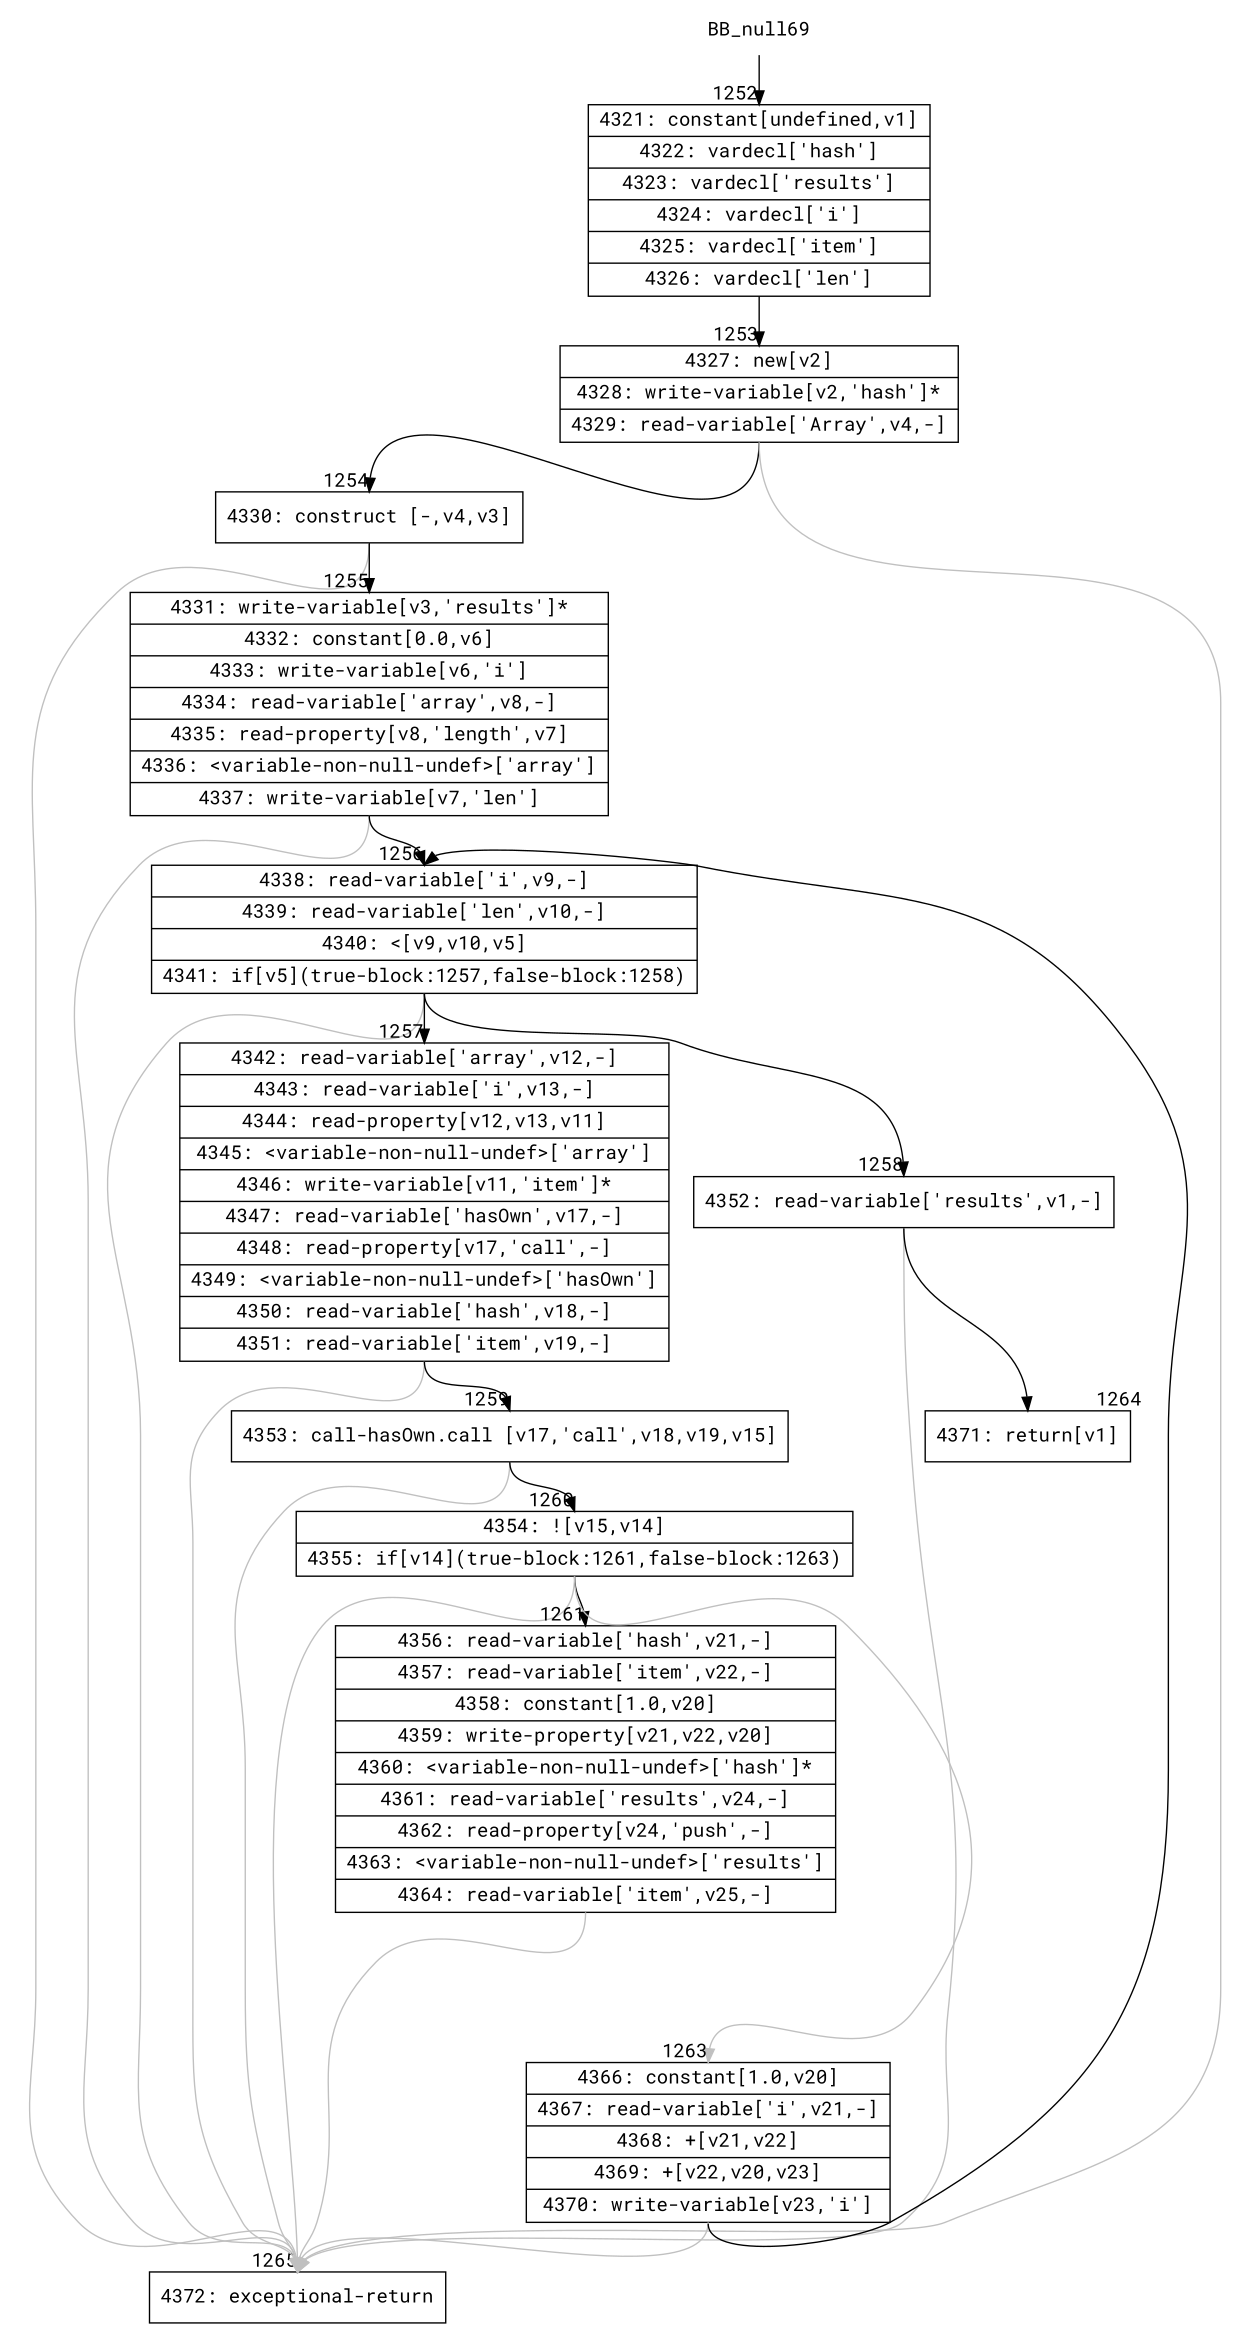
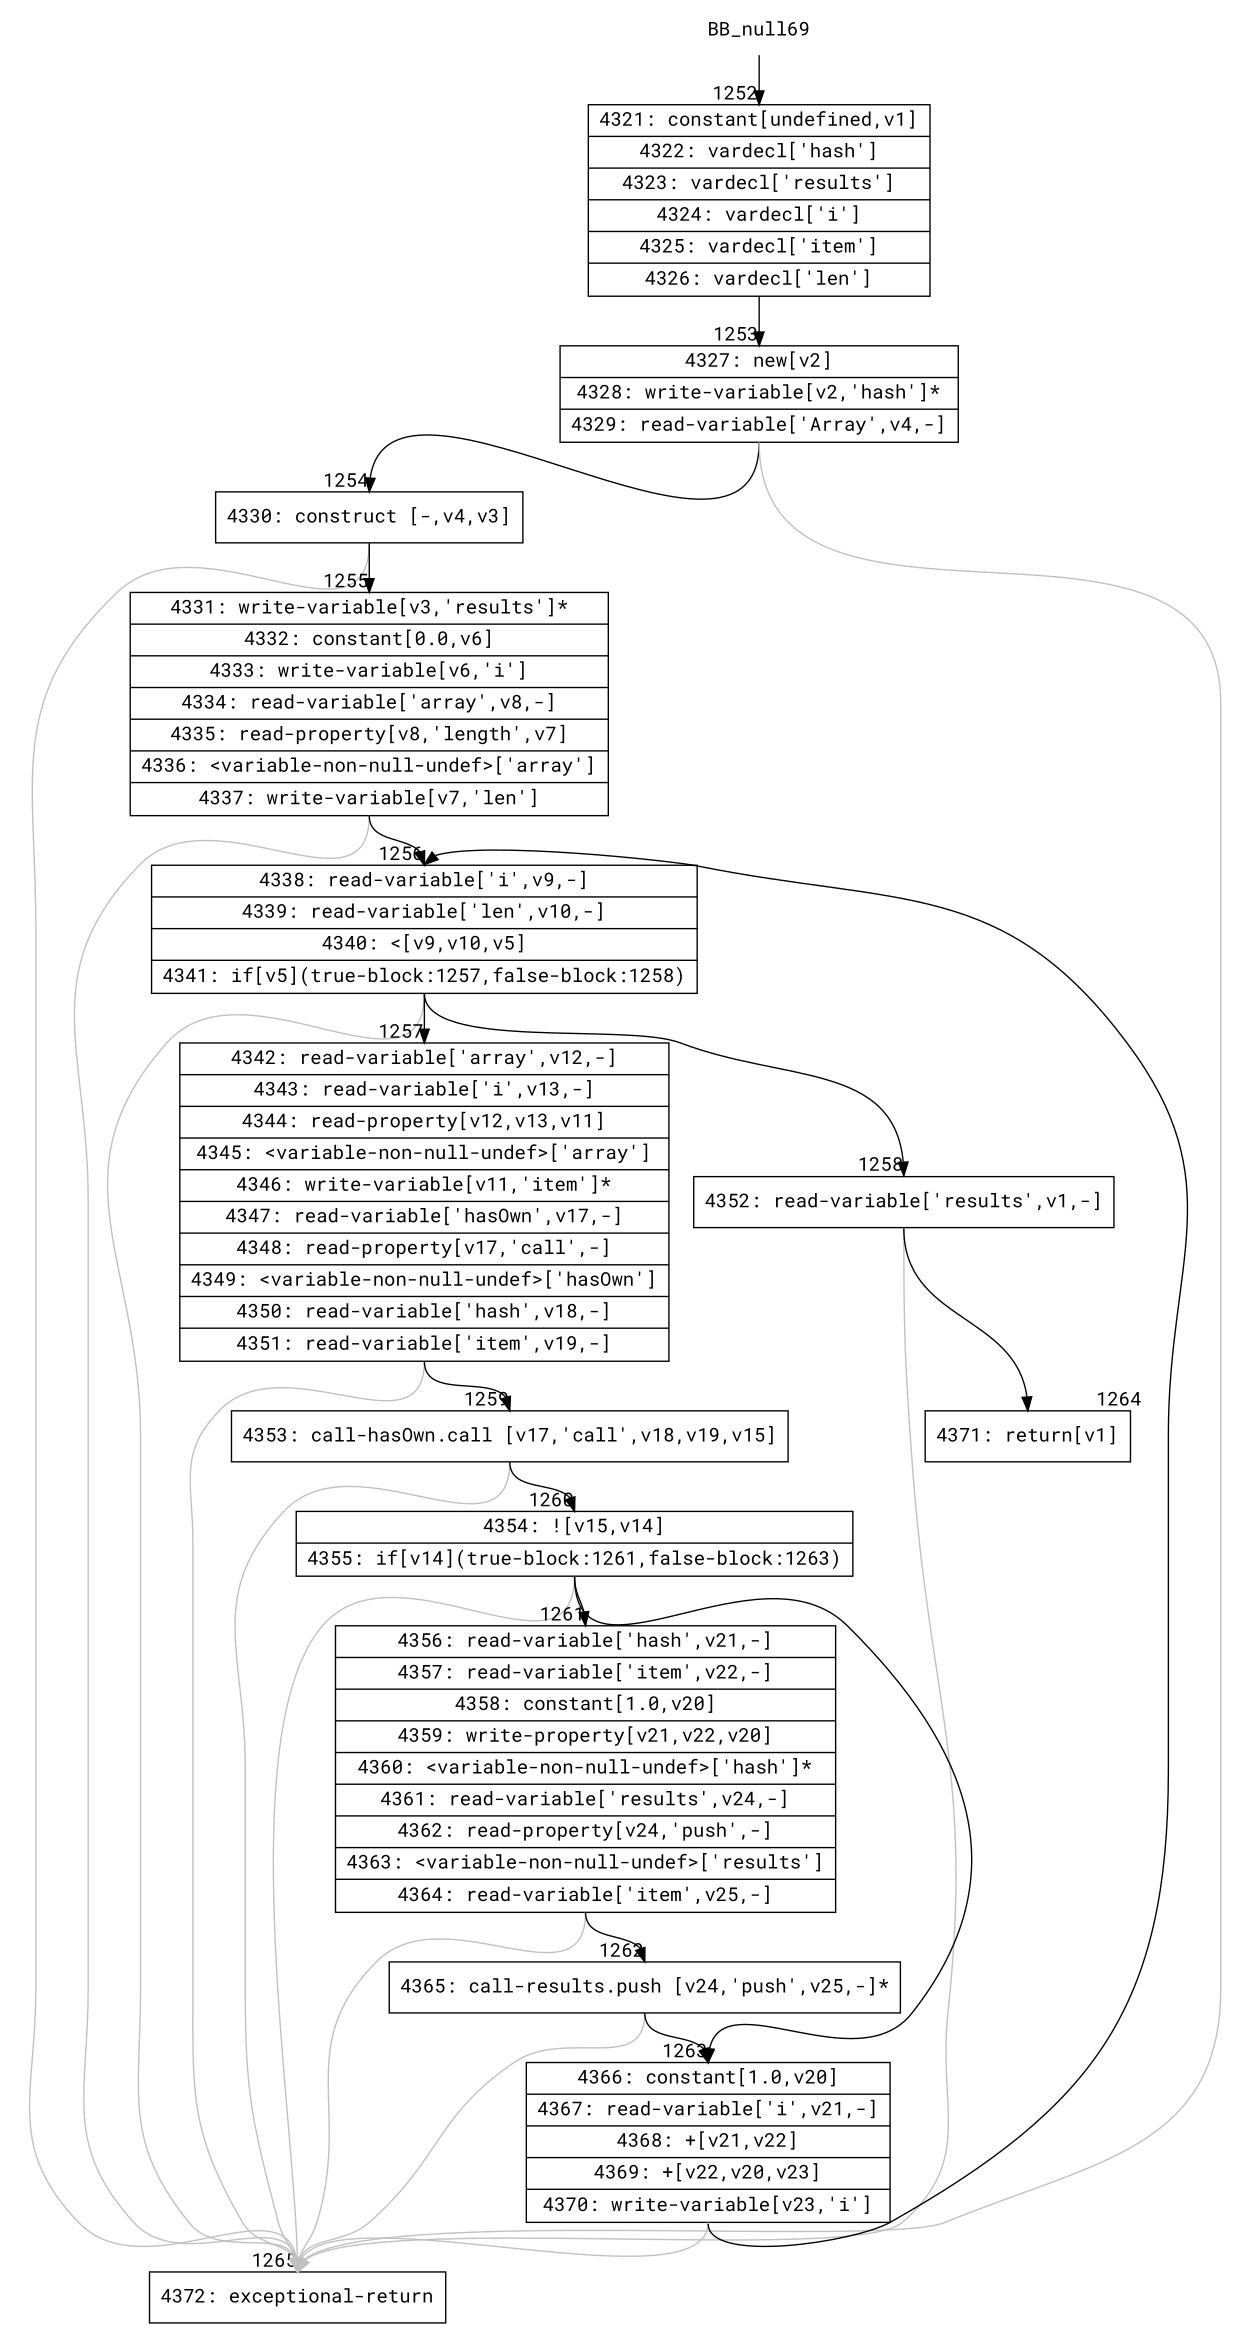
edge "4354: ![v15,v14]" -> "4366: constant[1.0,v20]": color gray -> black
node "4365: call-results.push [v24,'push',v25,-]*": added
